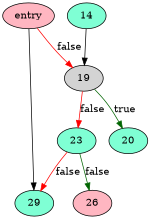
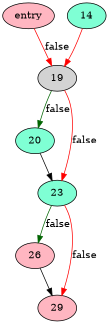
edge "14" -> "19": color black -> red
edge "entry" -> "29": now "26" -> "29"
edge "19" -> "20": label "true" -> "false"
edge "20" -> "23": added
node "29": fillcolor aquamarine -> lightpink
